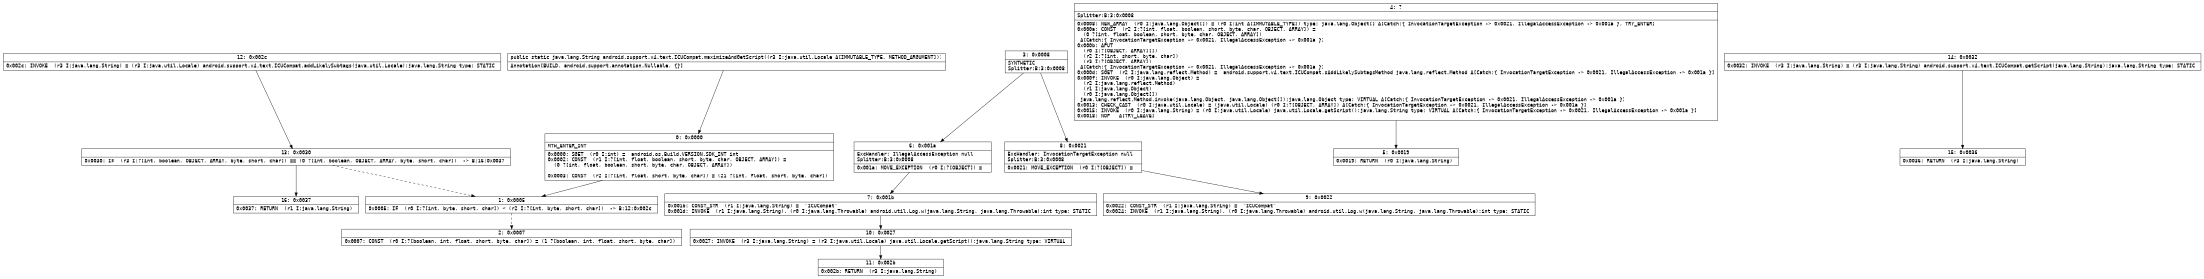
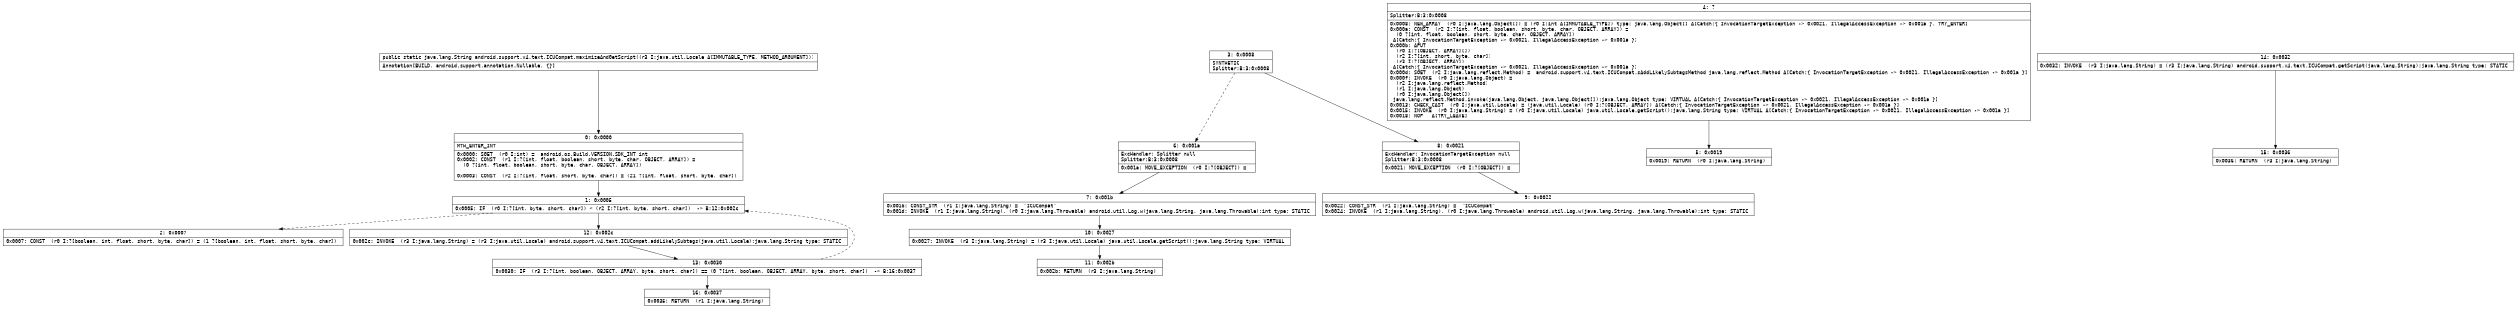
edge "3: 0x0008" -> "6: 0x001a": style solid -> dashed
node "6: 0x001a": text "ExcHandler: IllegalAccessException null" -> "ExcHandler: Splitter null"
node "16: 0x0037": text "0x0037: RETURN  (r1 I:java.lang.String)" -> "0x0035: RETURN  (r1 I:java.lang.String)"
edge "1: 0x0005" -> "12: 0x002c": added
